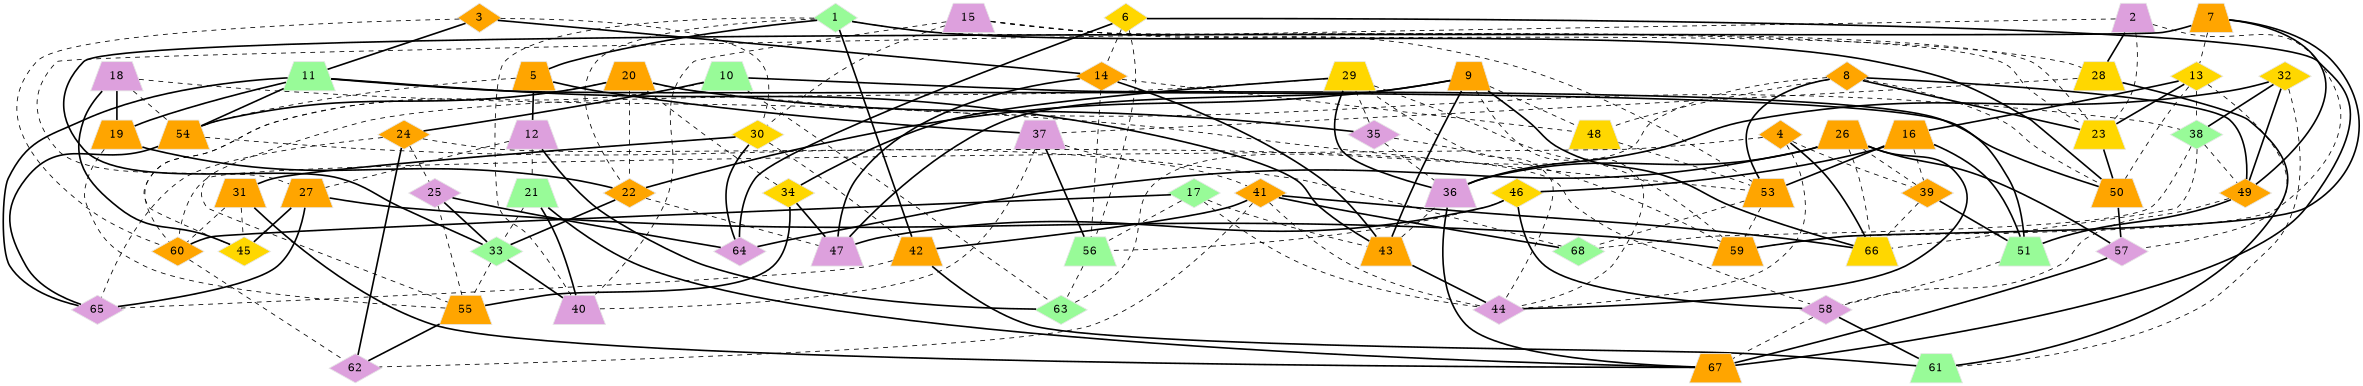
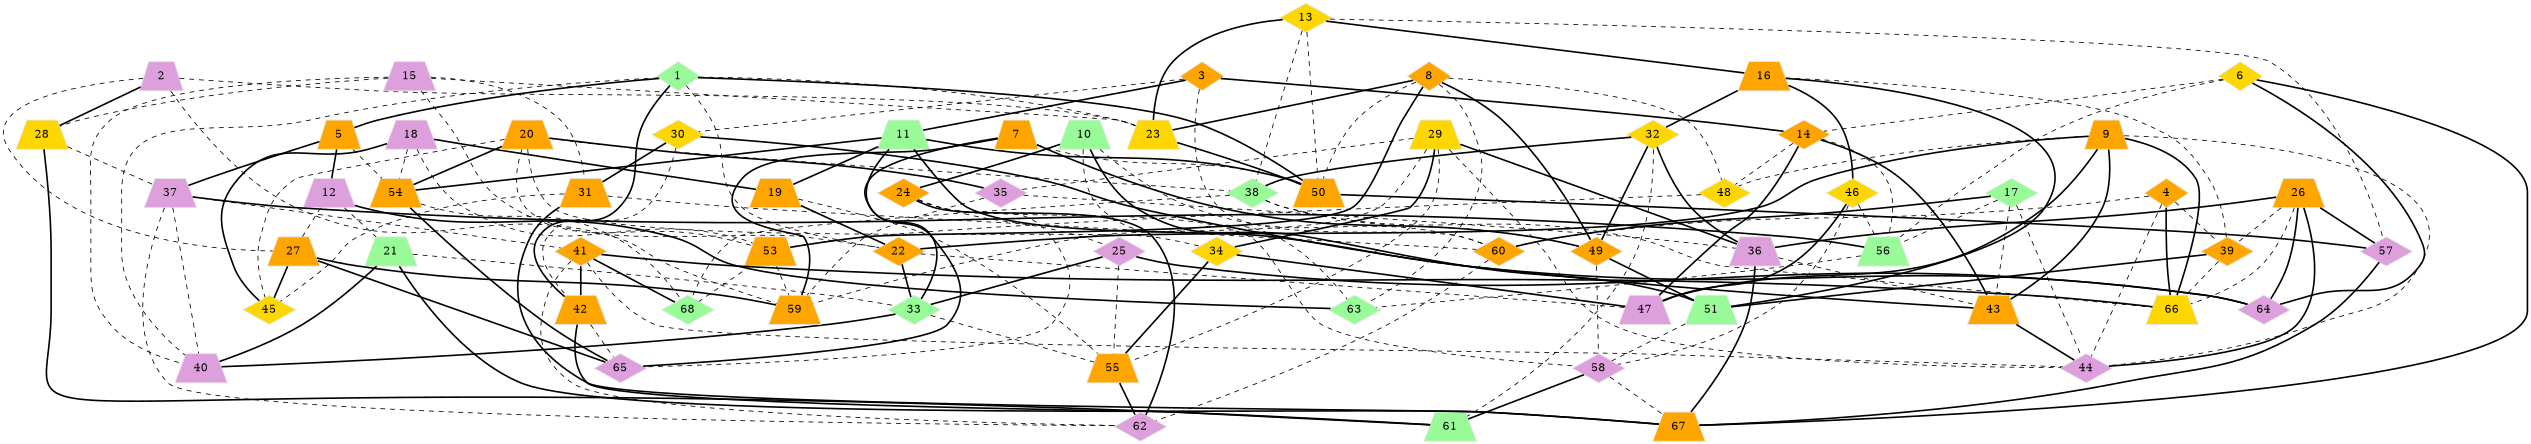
edge "7" -- "13": now "7" -- "50"
edge "15" -- "30": now "15" -- "31"
node "48": shape trapezium -> diamond
edge "16" -- "53": now "16" -- "32"
edge "46" -- "58": style bold -> dashed
edge "37" -- "62": added
